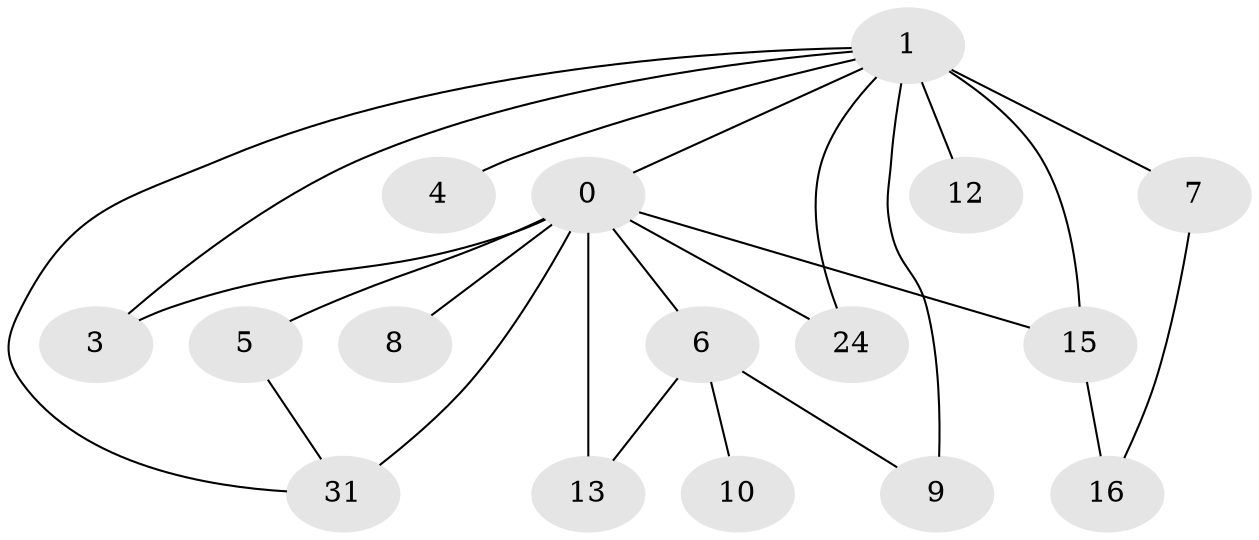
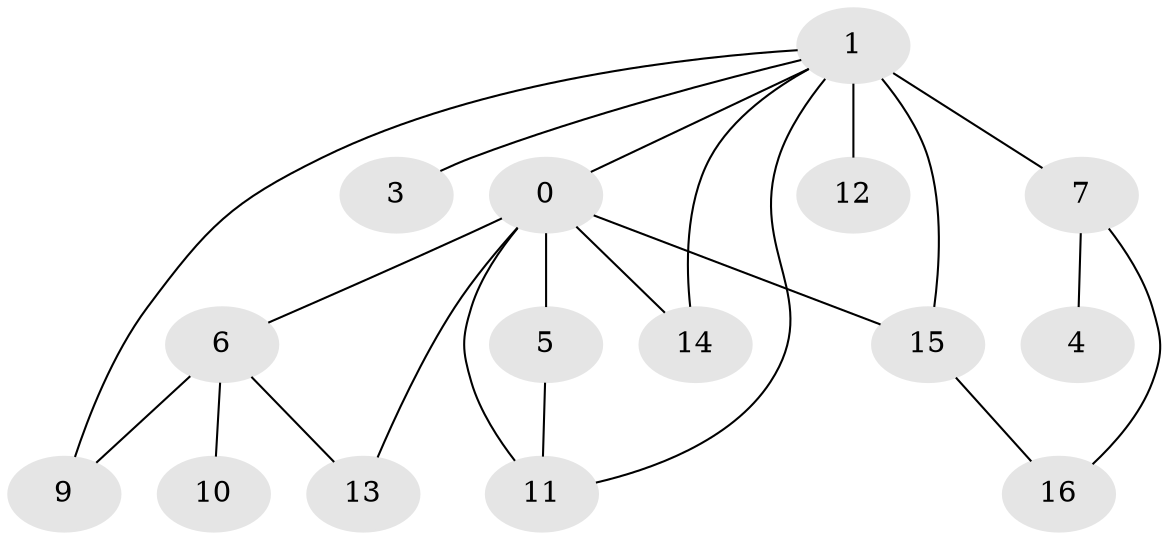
edge "1" -- "4": now "7" -- "4"
edge "0" -- "3": removed
node "8": removed
node "24": label "24" -> "14"
node "31": label "31" -> "11"
